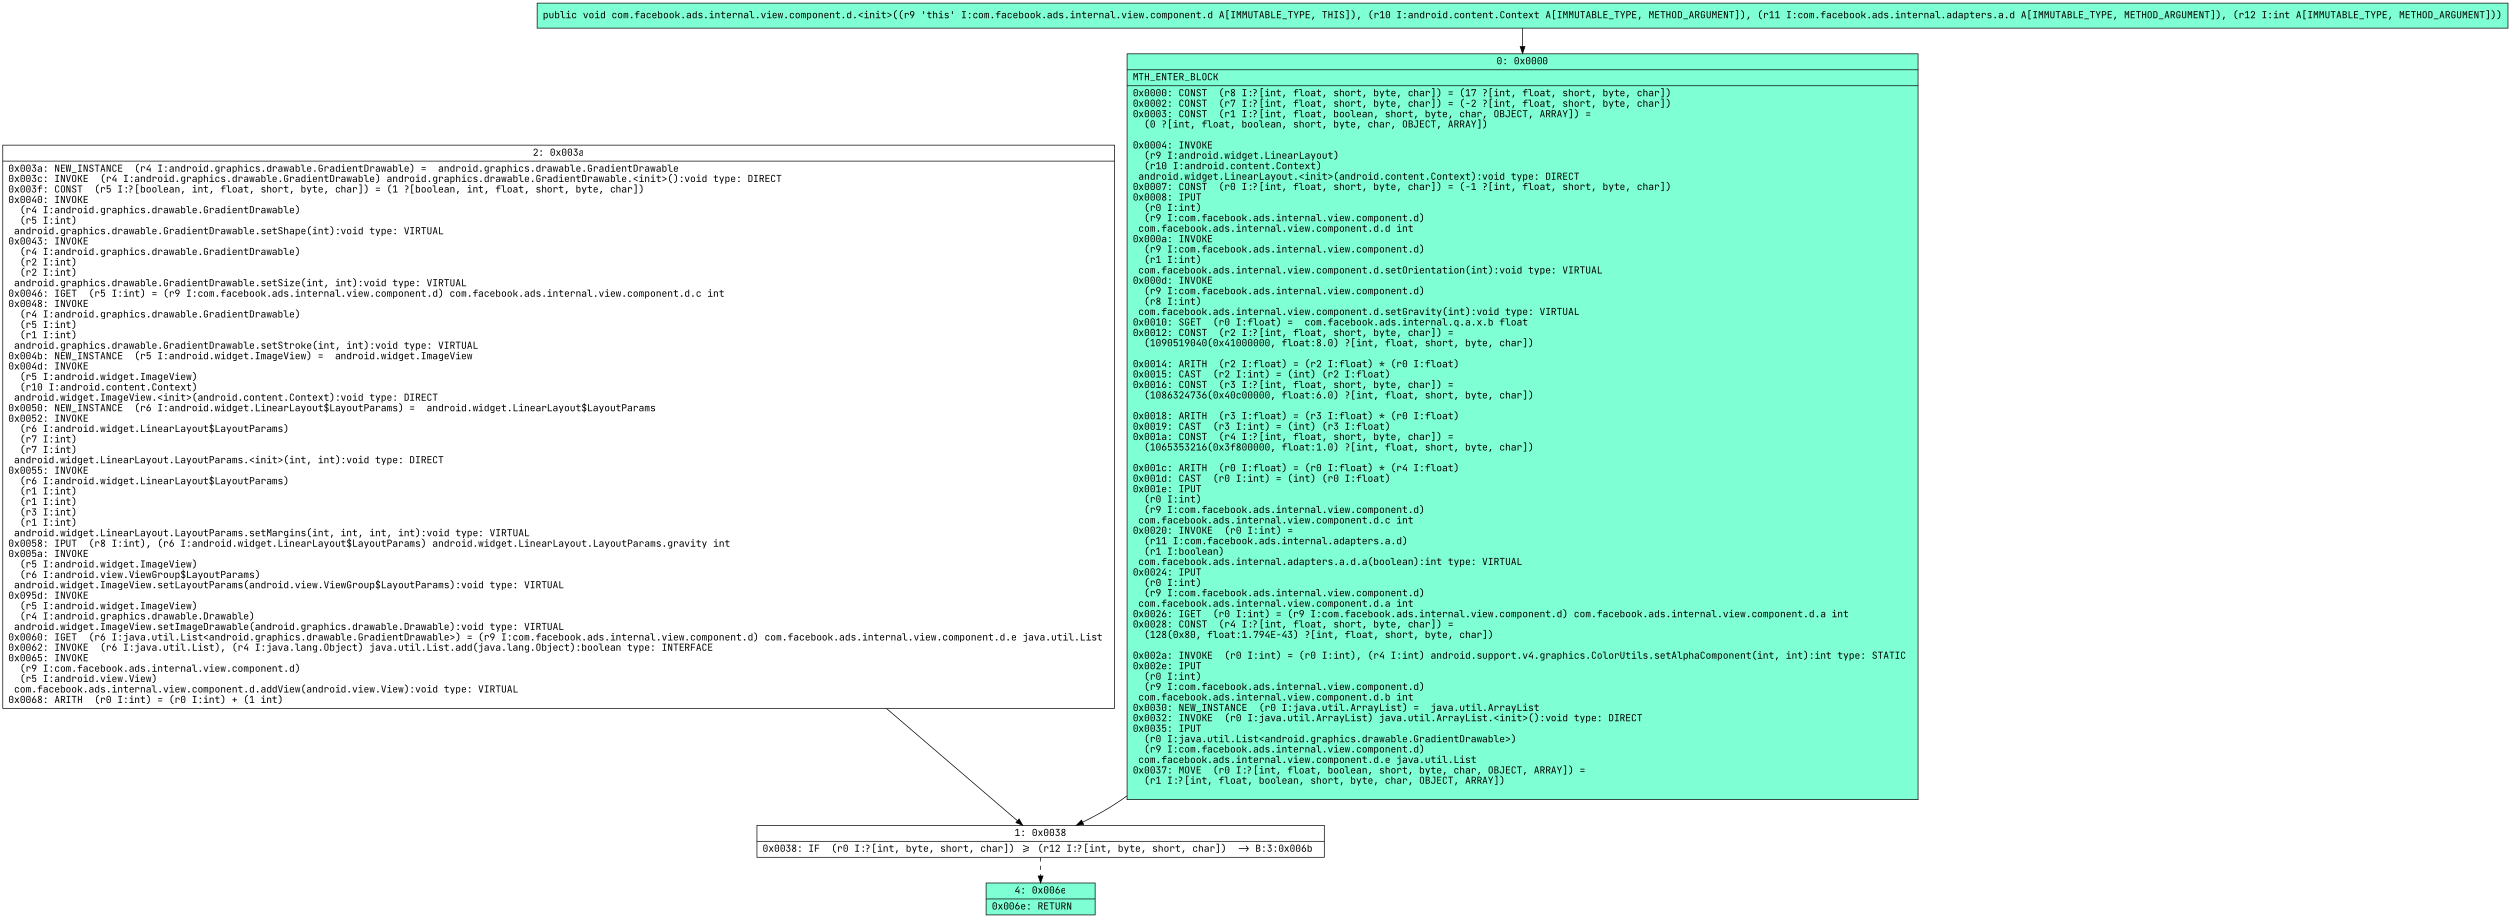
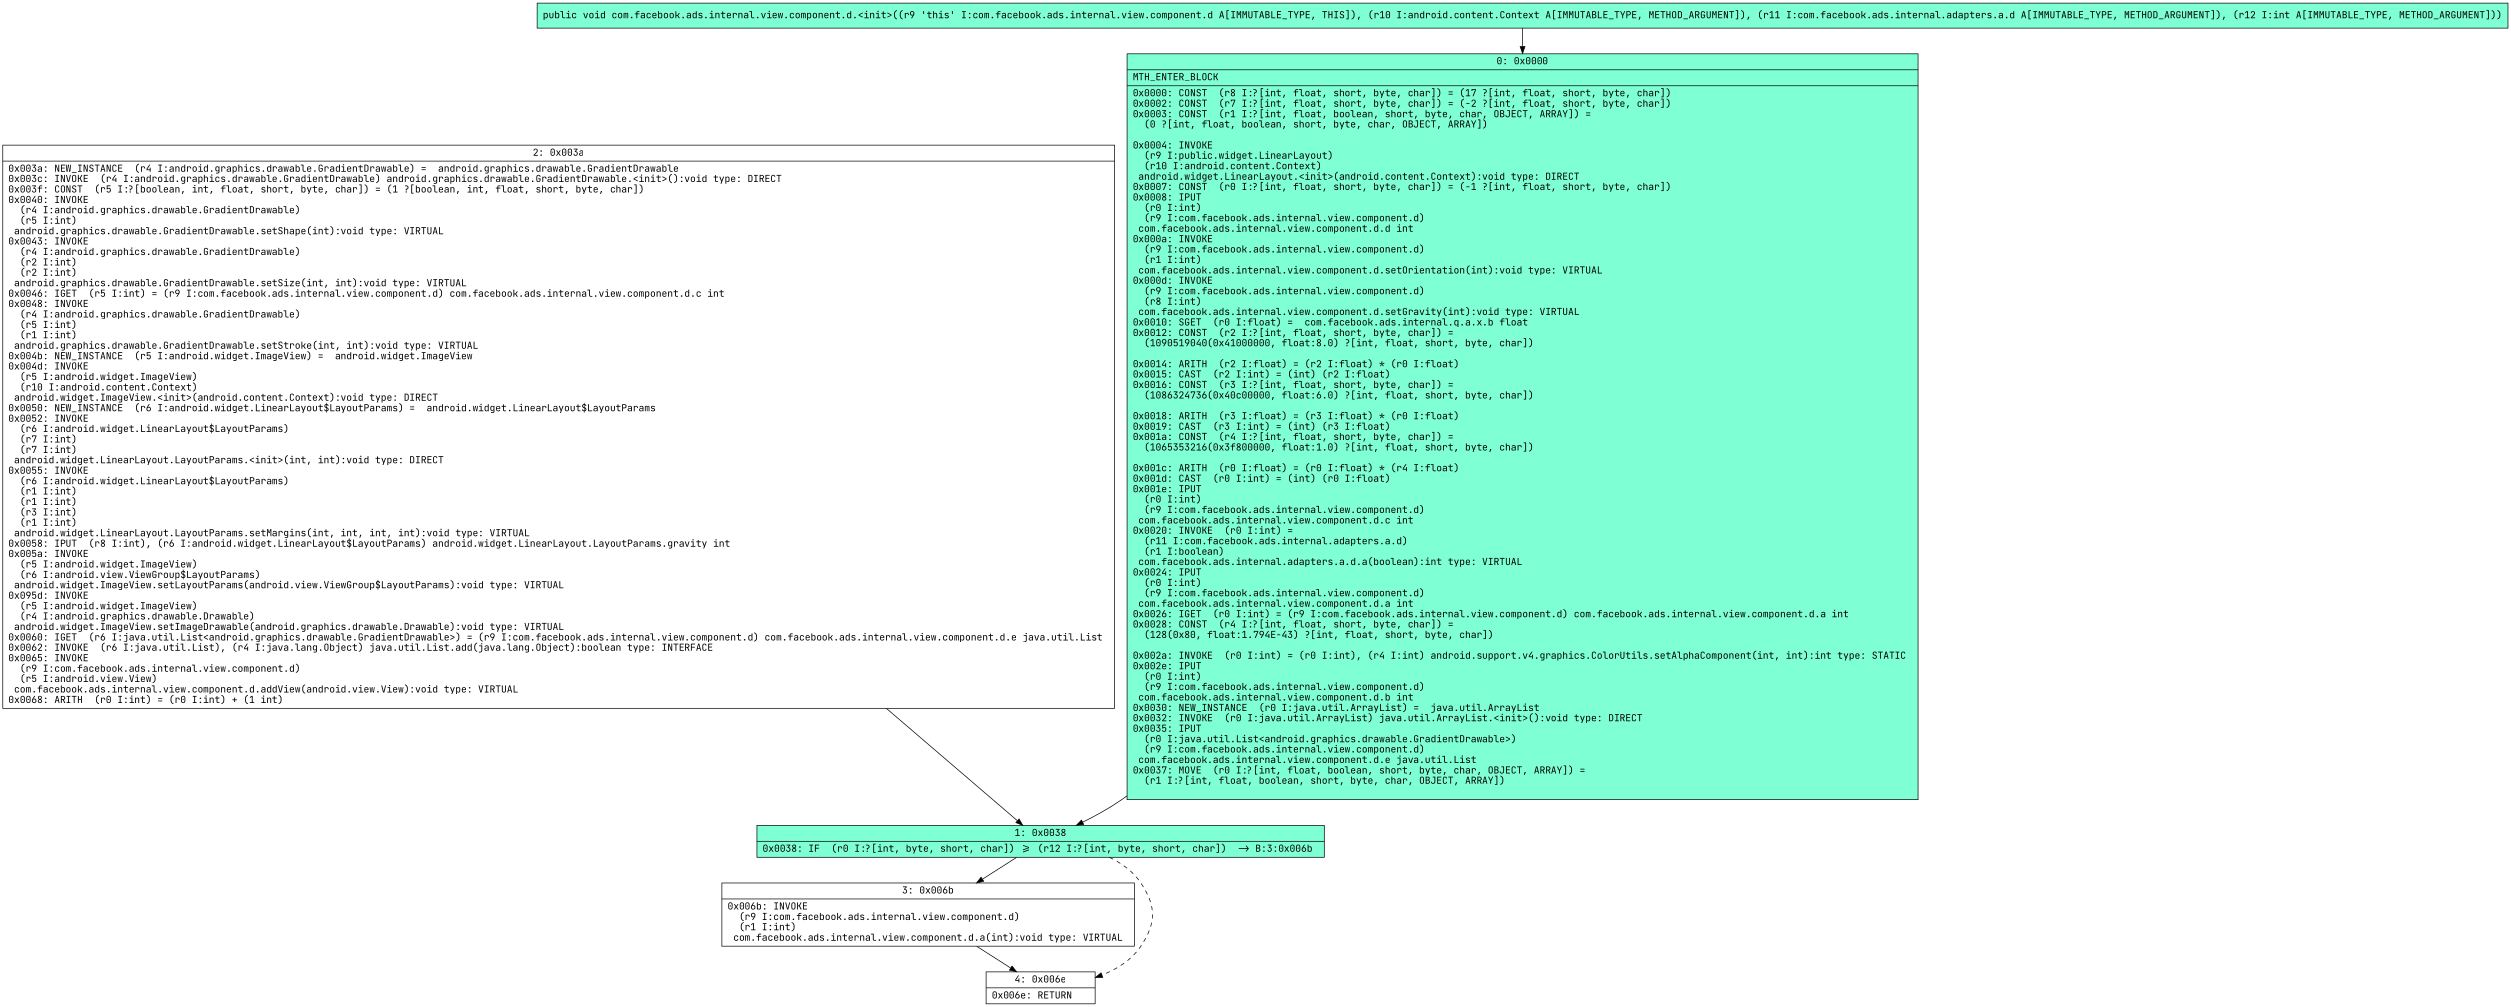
node "0: 0x0000": text "(r9 I:android.widget.LinearLayout)" -> "(r9 I:public.widget.LinearLayout)"
node "1: 0x0038": fillcolor white -> aquamarine
node "4: 0x006e": fillcolor aquamarine -> white
node "3: 0x006b": added
